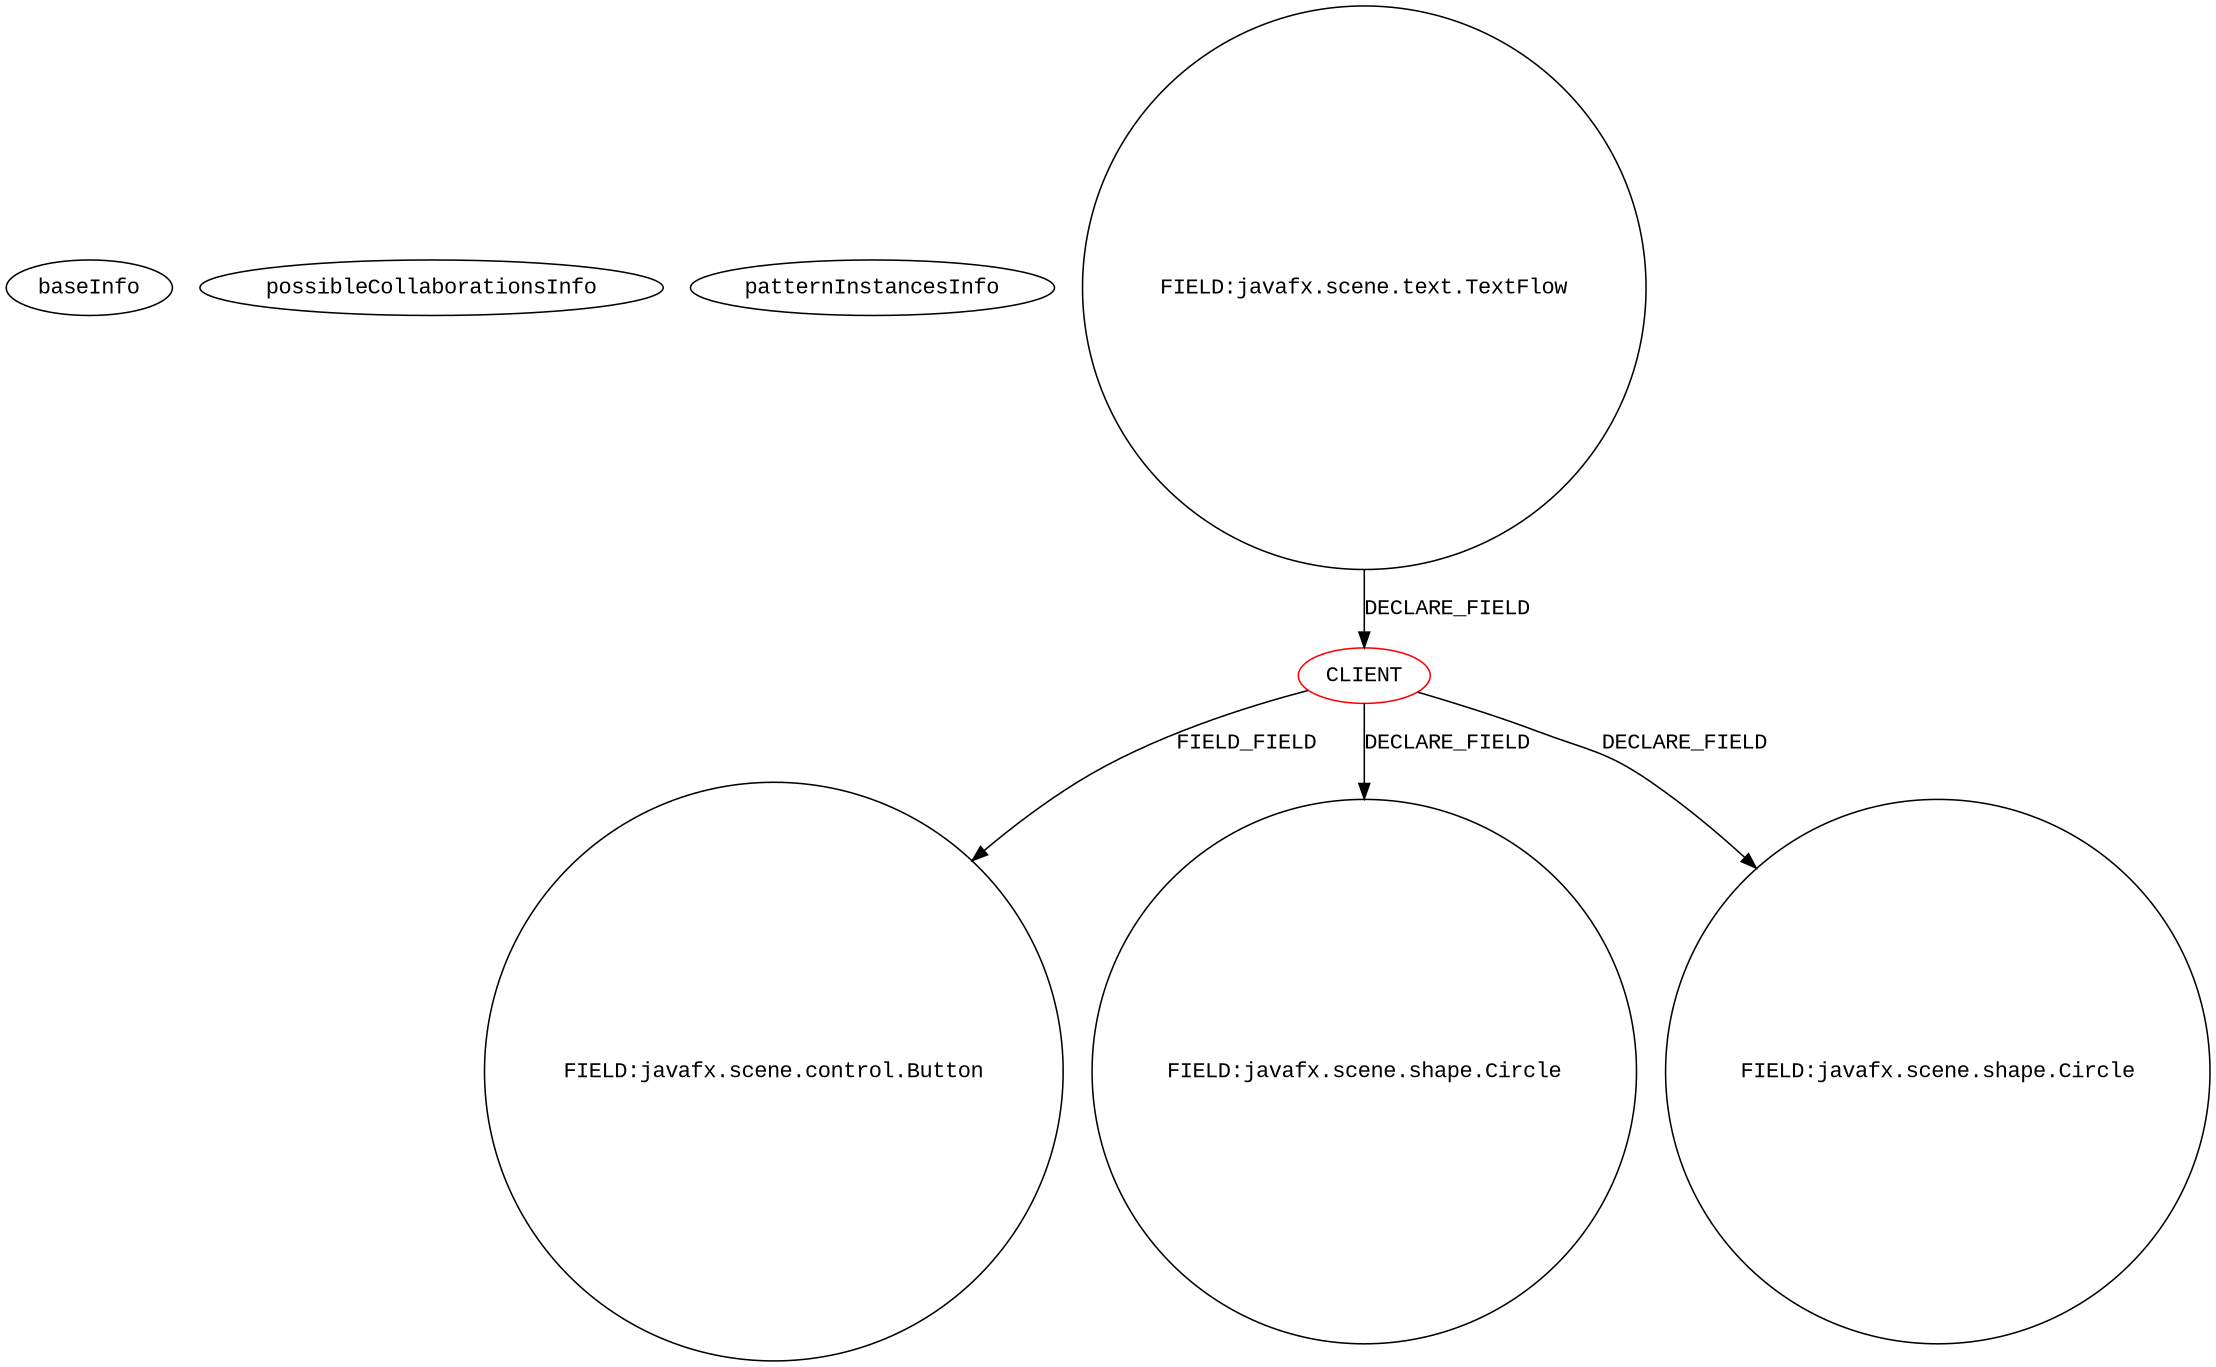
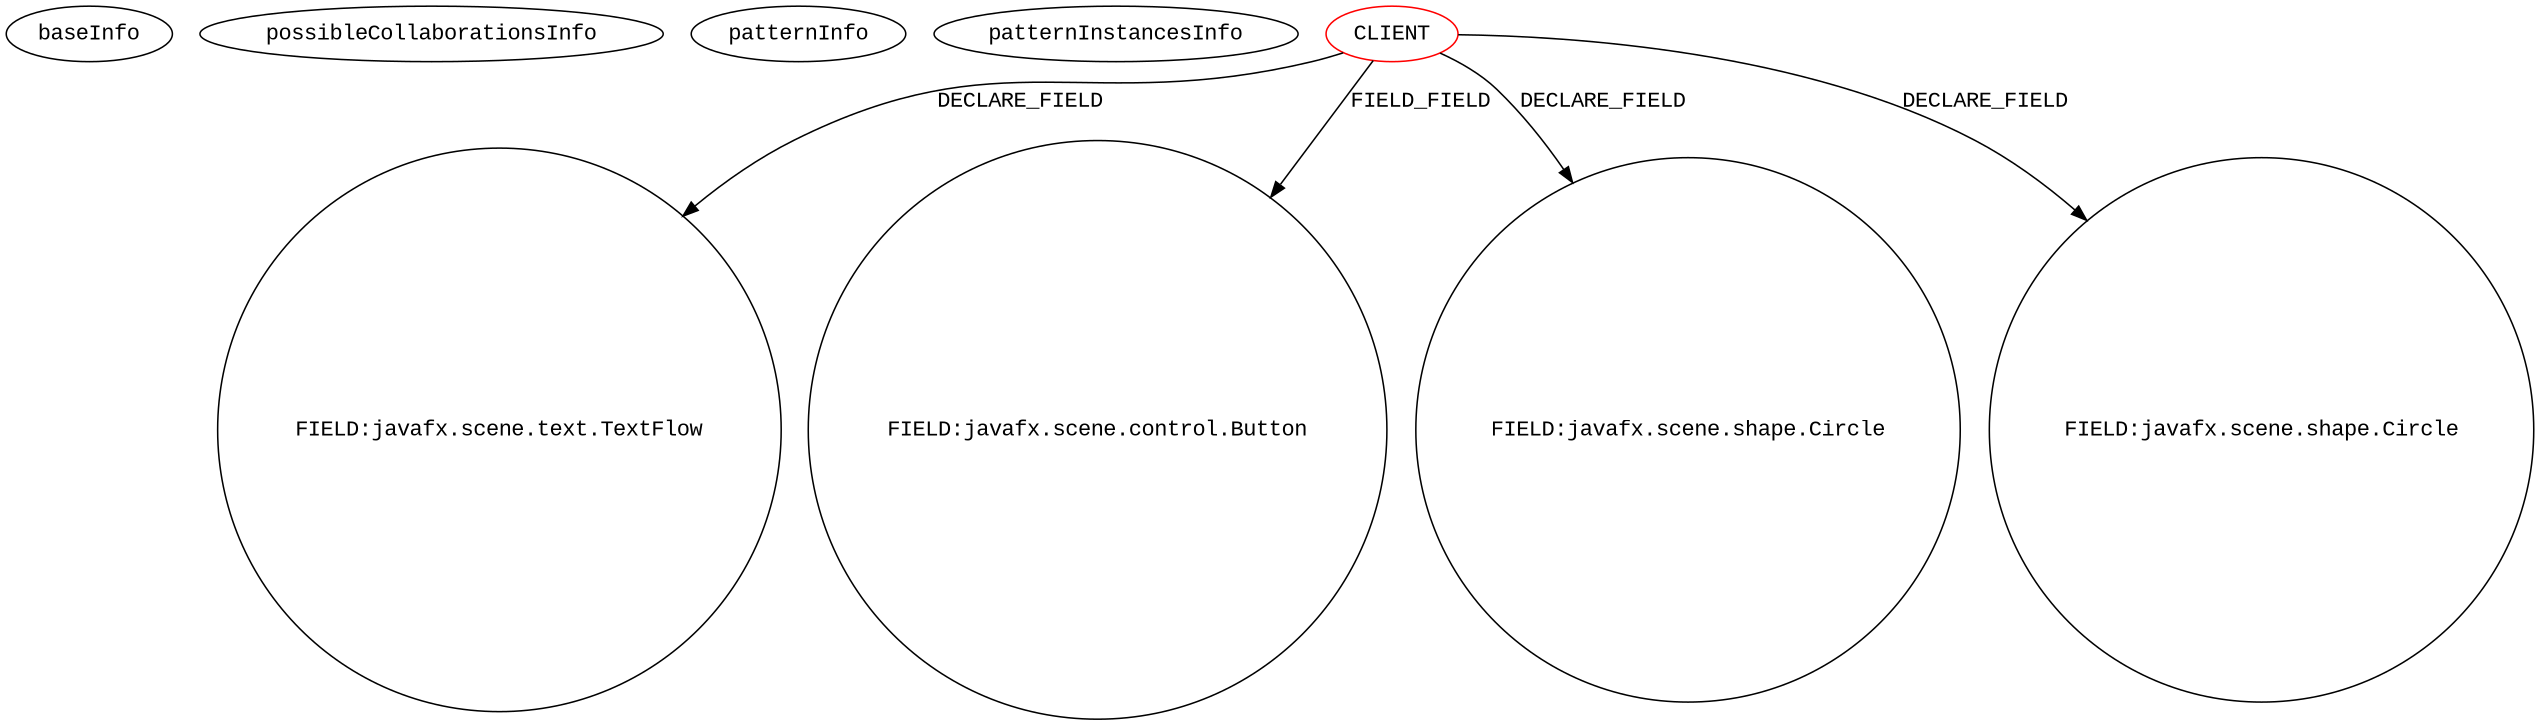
node "patternInfo": added
edge "FIELD:javafx.scene.text.TextFlow" -> "CLIENT": reversed
